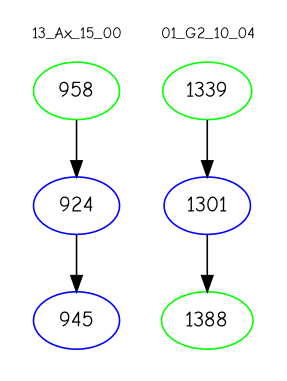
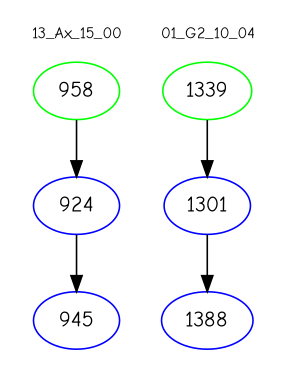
node "1388": color green -> blue
